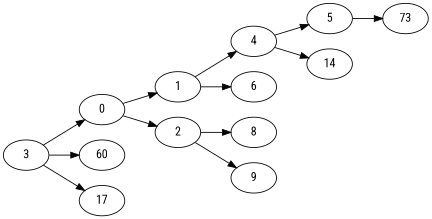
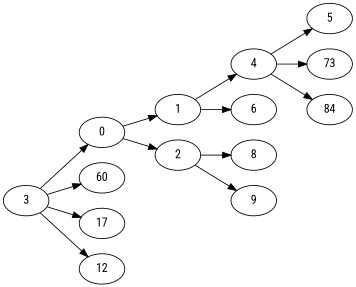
edge "5" -> "73": now "4" -> "73"
node "14": label "14" -> "84"
node "12": added
